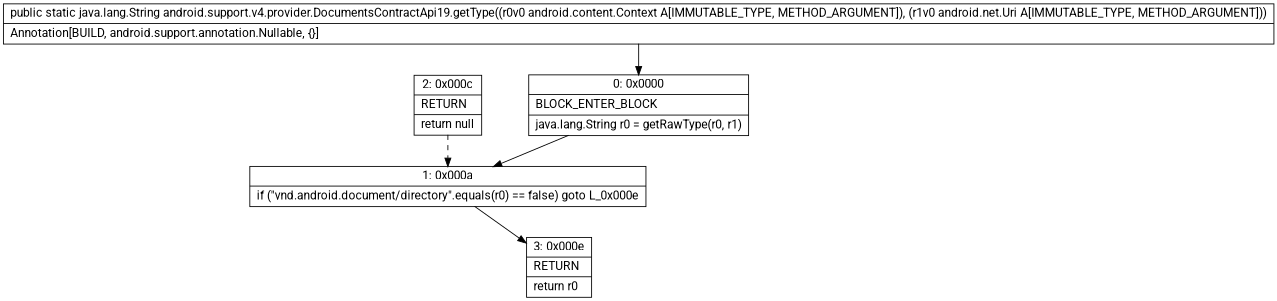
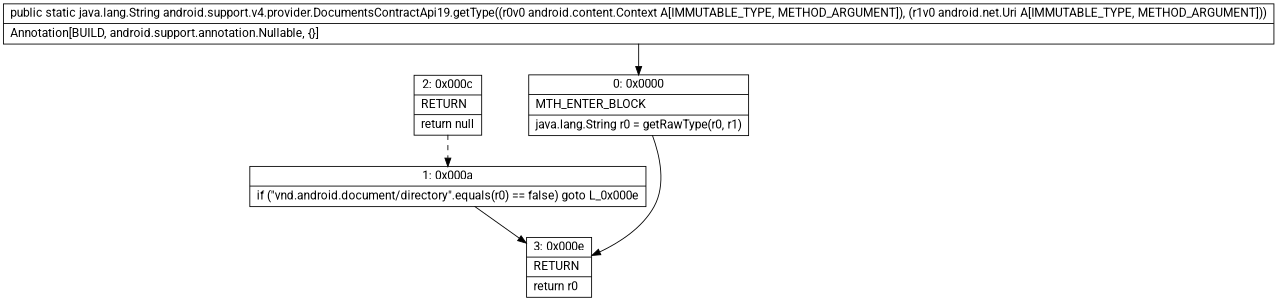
node "0: 0x0000": text "BLOCK_ENTER_BLOCK" -> "MTH_ENTER_BLOCK"
edge "0: 0x0000" -> "1: 0x000a": now "0: 0x0000" -> "3: 0x000e"
